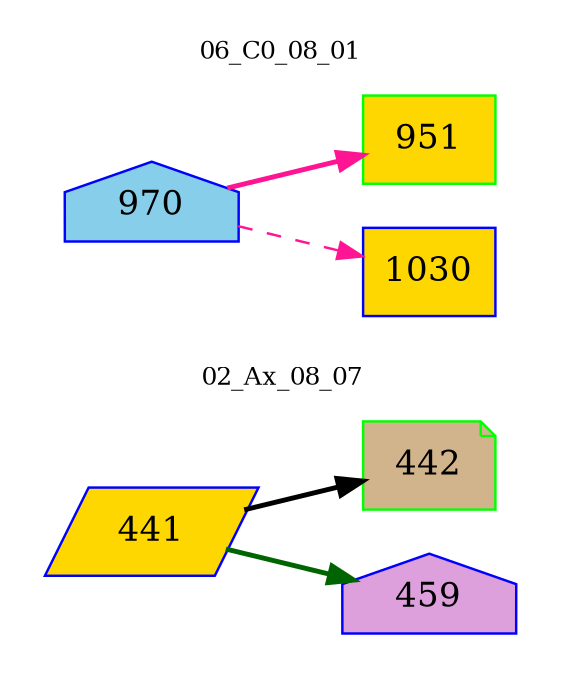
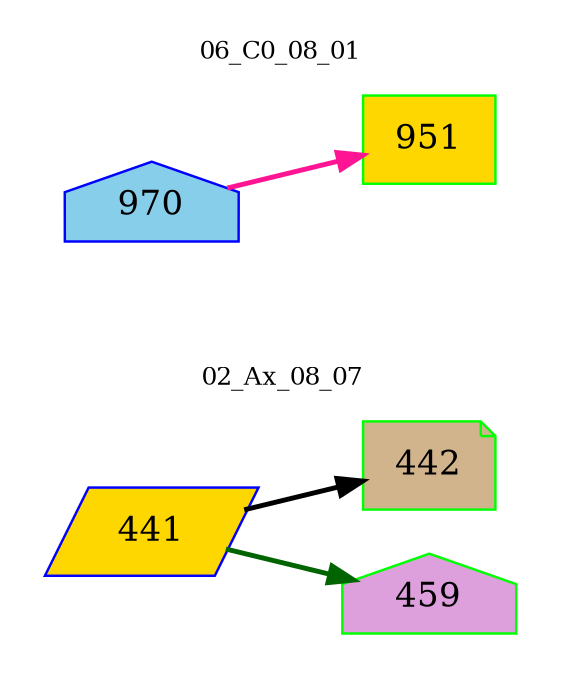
node "1030": removed
node "459": color blue -> green
